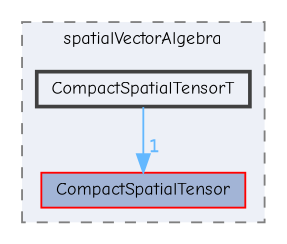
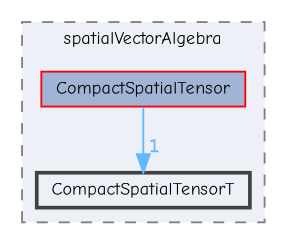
edge "CompactSpatialTensorT" -> "CompactSpatialTensor": reversed
